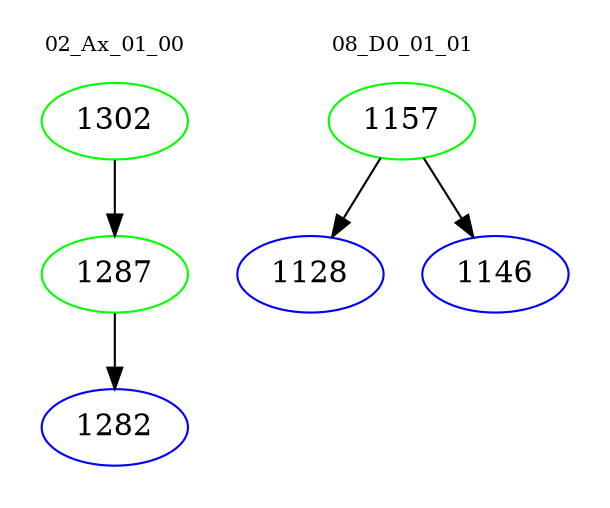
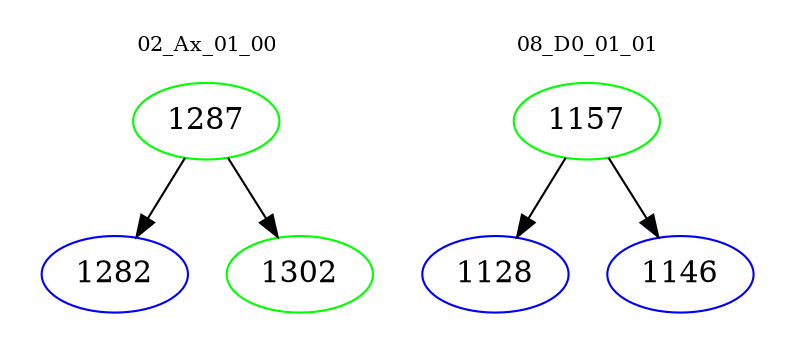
edge "1302" -> "1287": reversed
